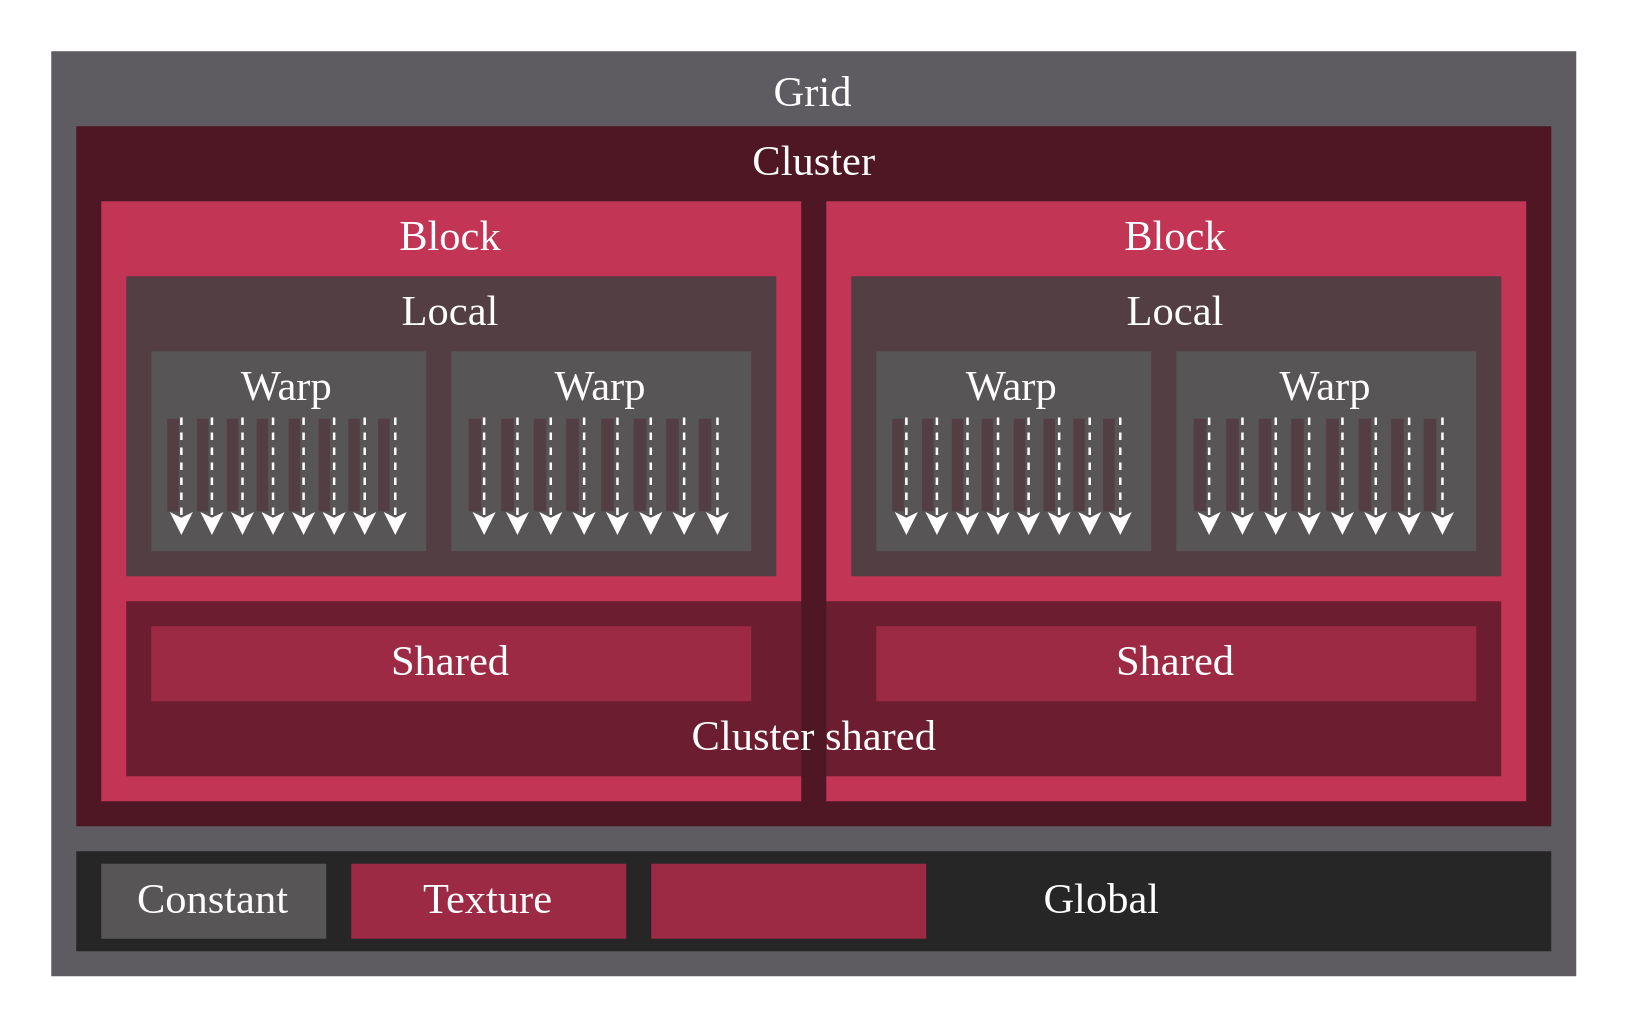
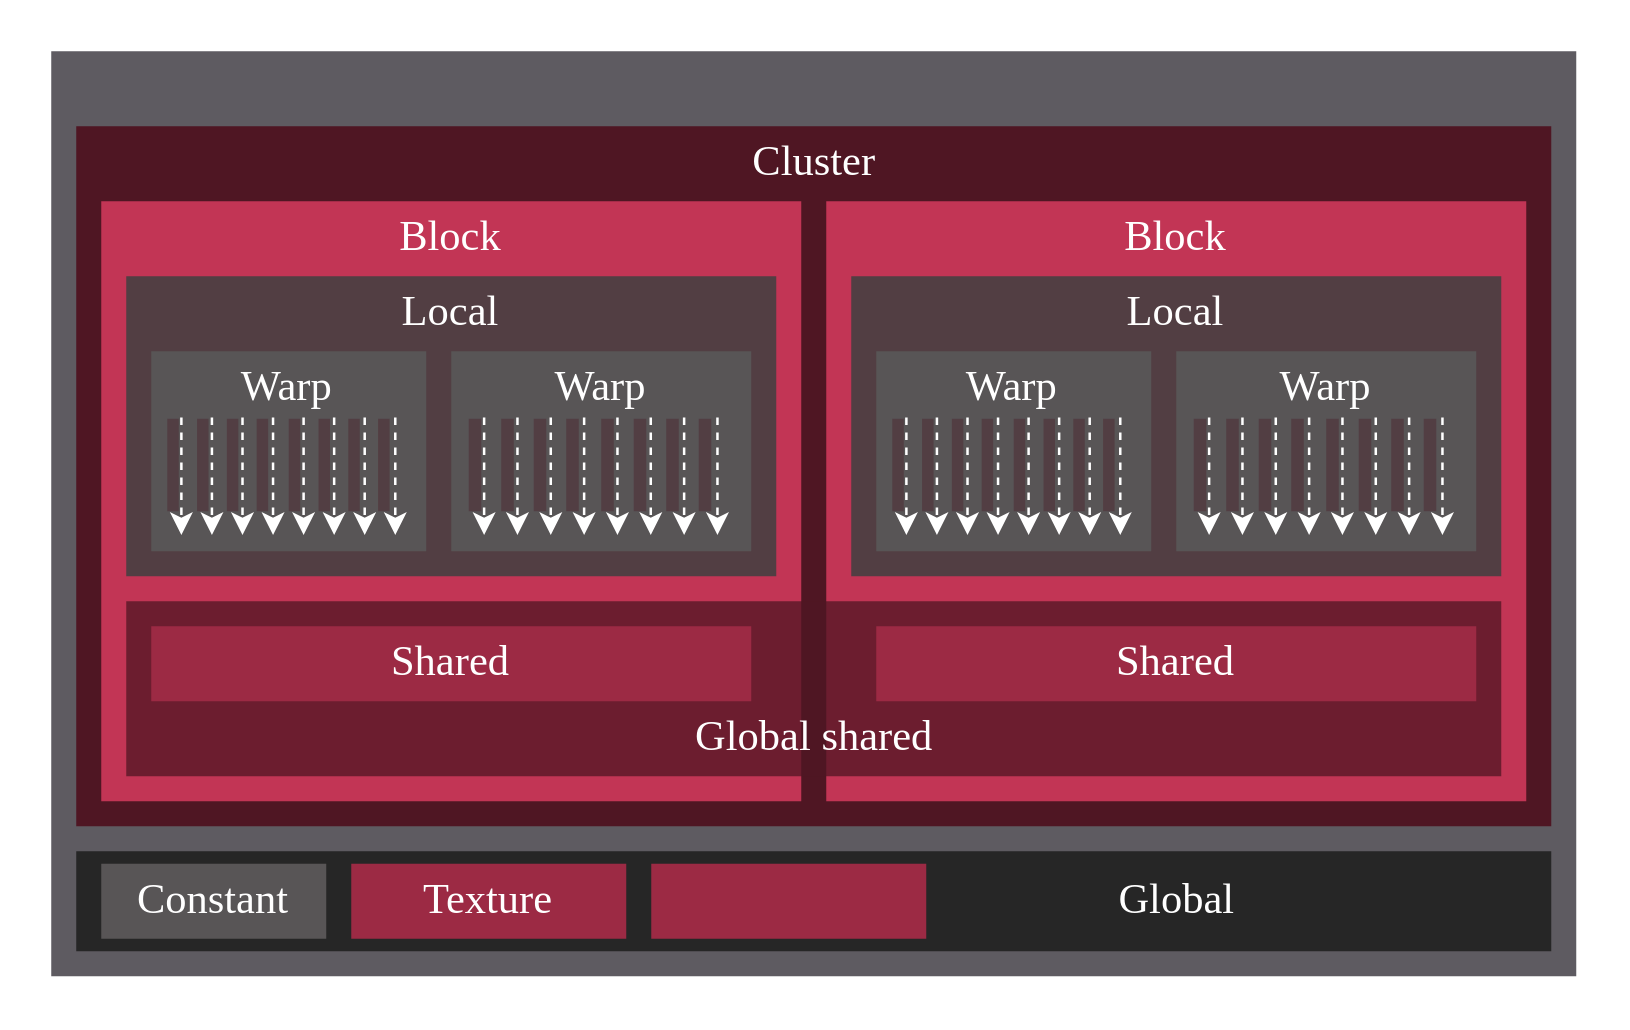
node "Grid": removed
node "Cluster shared": label "Cluster shared" -> "Global shared"
node "Global": moved (1101, 901) -> (1176, 901)
